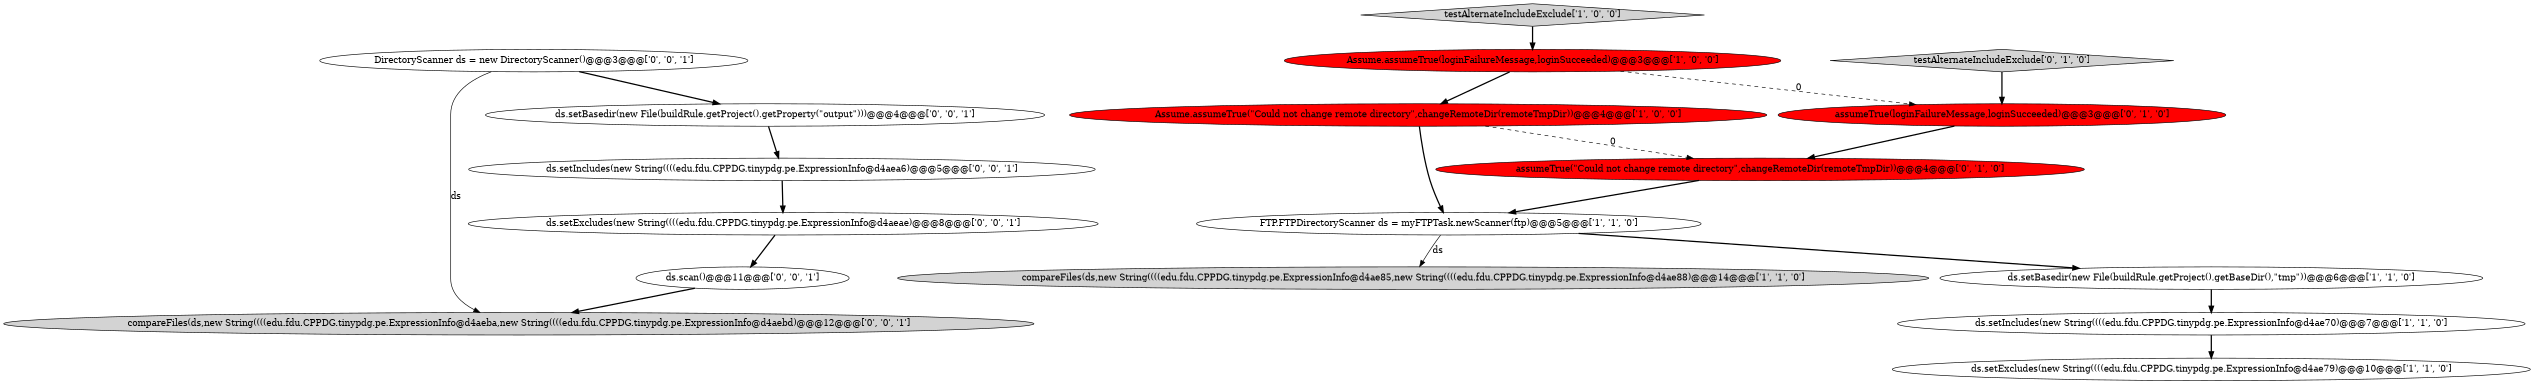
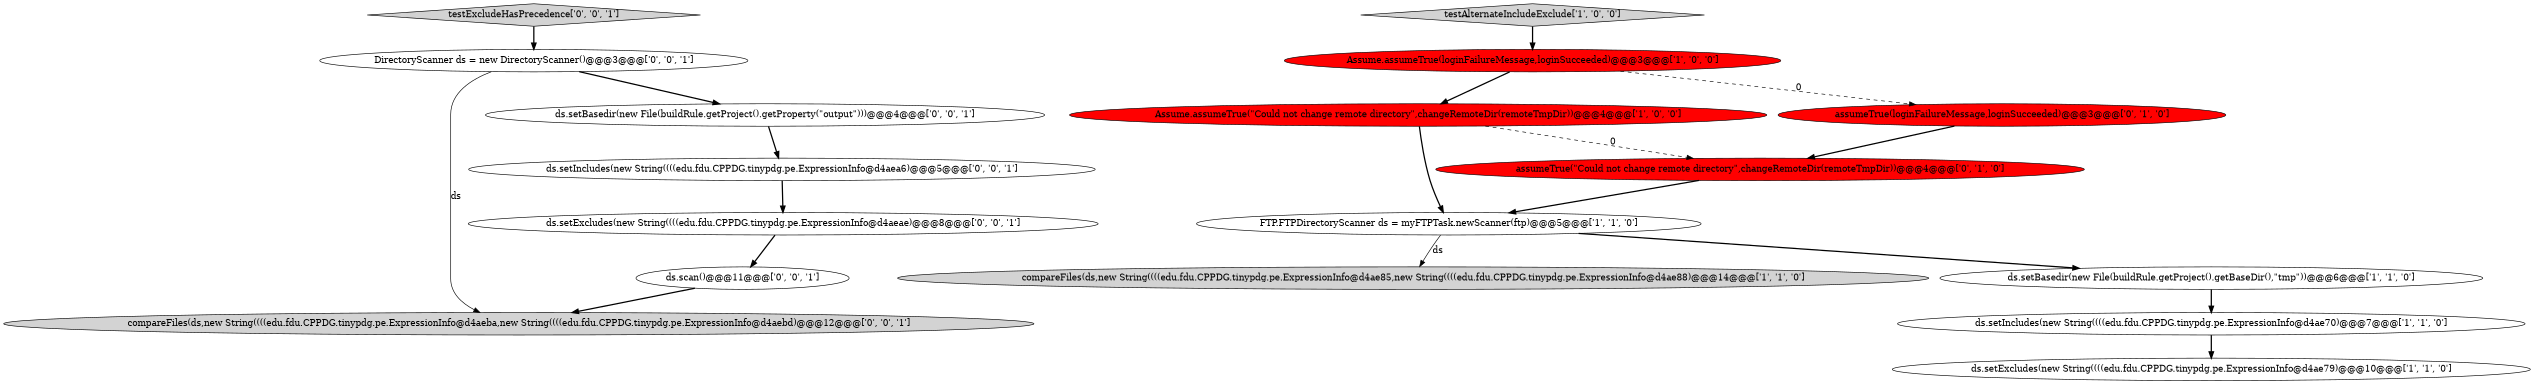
node "testExcludeHasPrecedence['0', '0', '1']": added
node "testAlternateIncludeExclude['0', '1', '0']": removed
